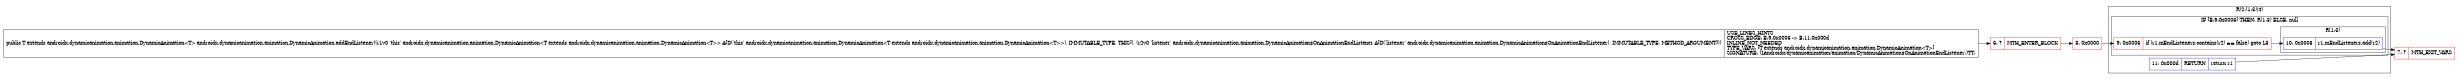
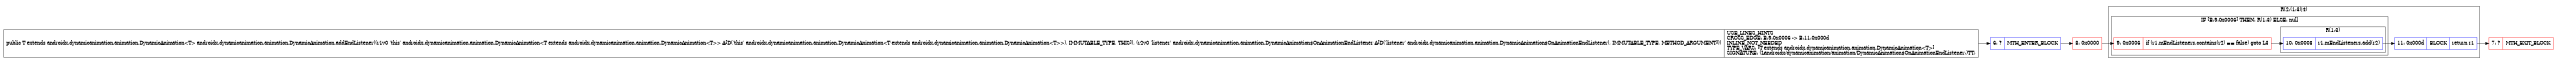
node "6: ?": color red -> blue
edge "10: 0x0008" -> "7: ?": now "10: 0x0008" -> "11: 0x000d"
node "7: ?": text "MTH_EXIT_VARS" -> "MTH_EXIT_BLOCK"
node "11: 0x000d": text "RETURN" -> "BLOCK"
